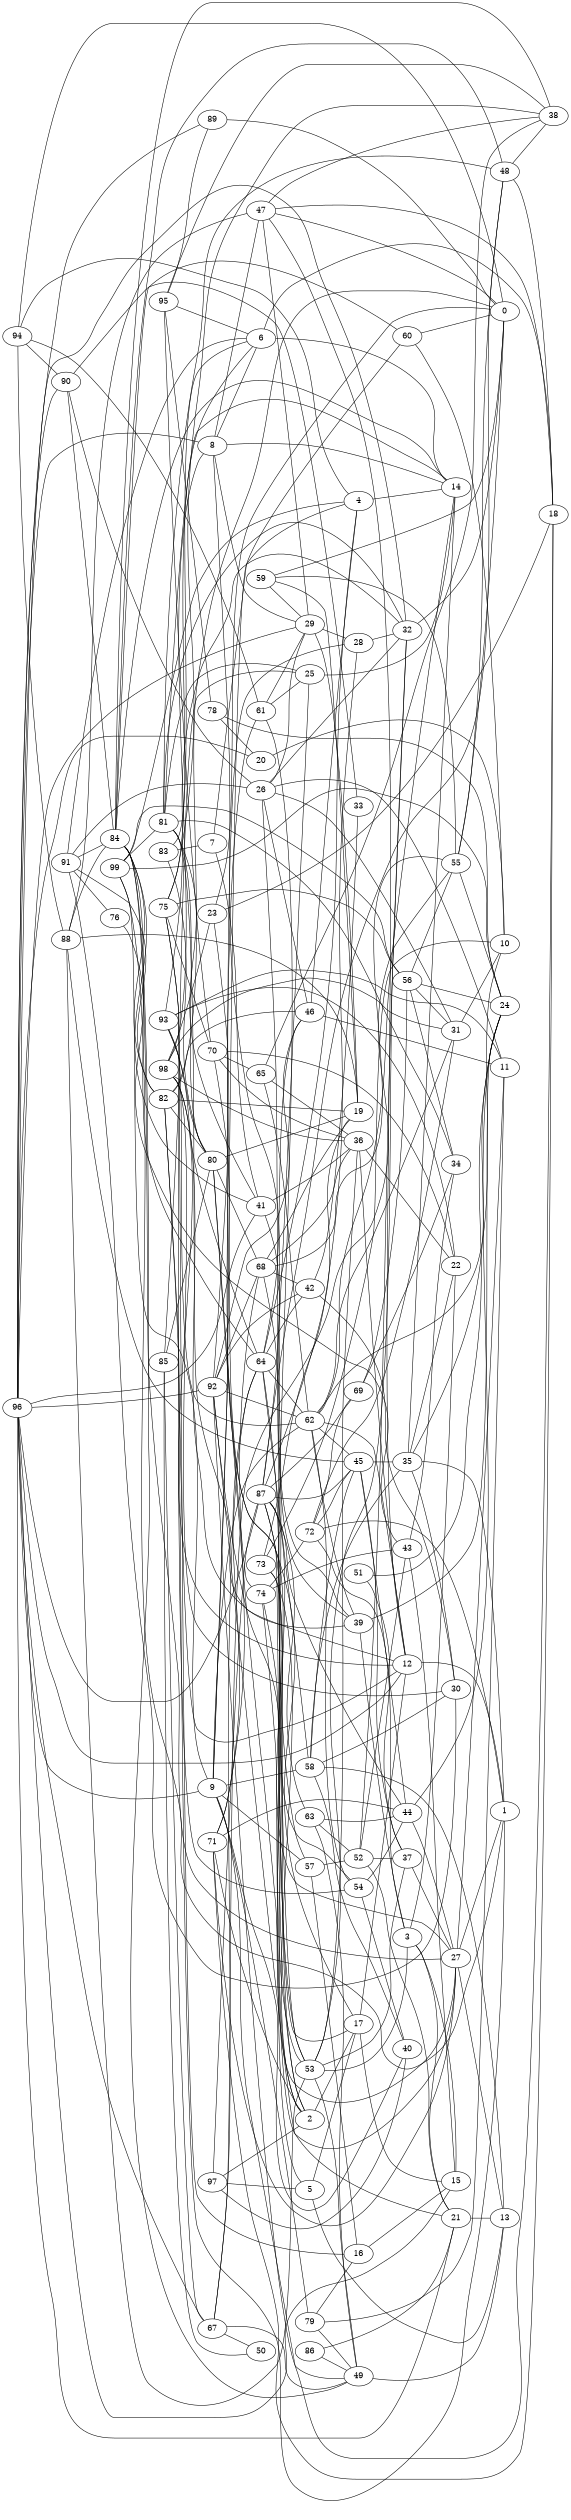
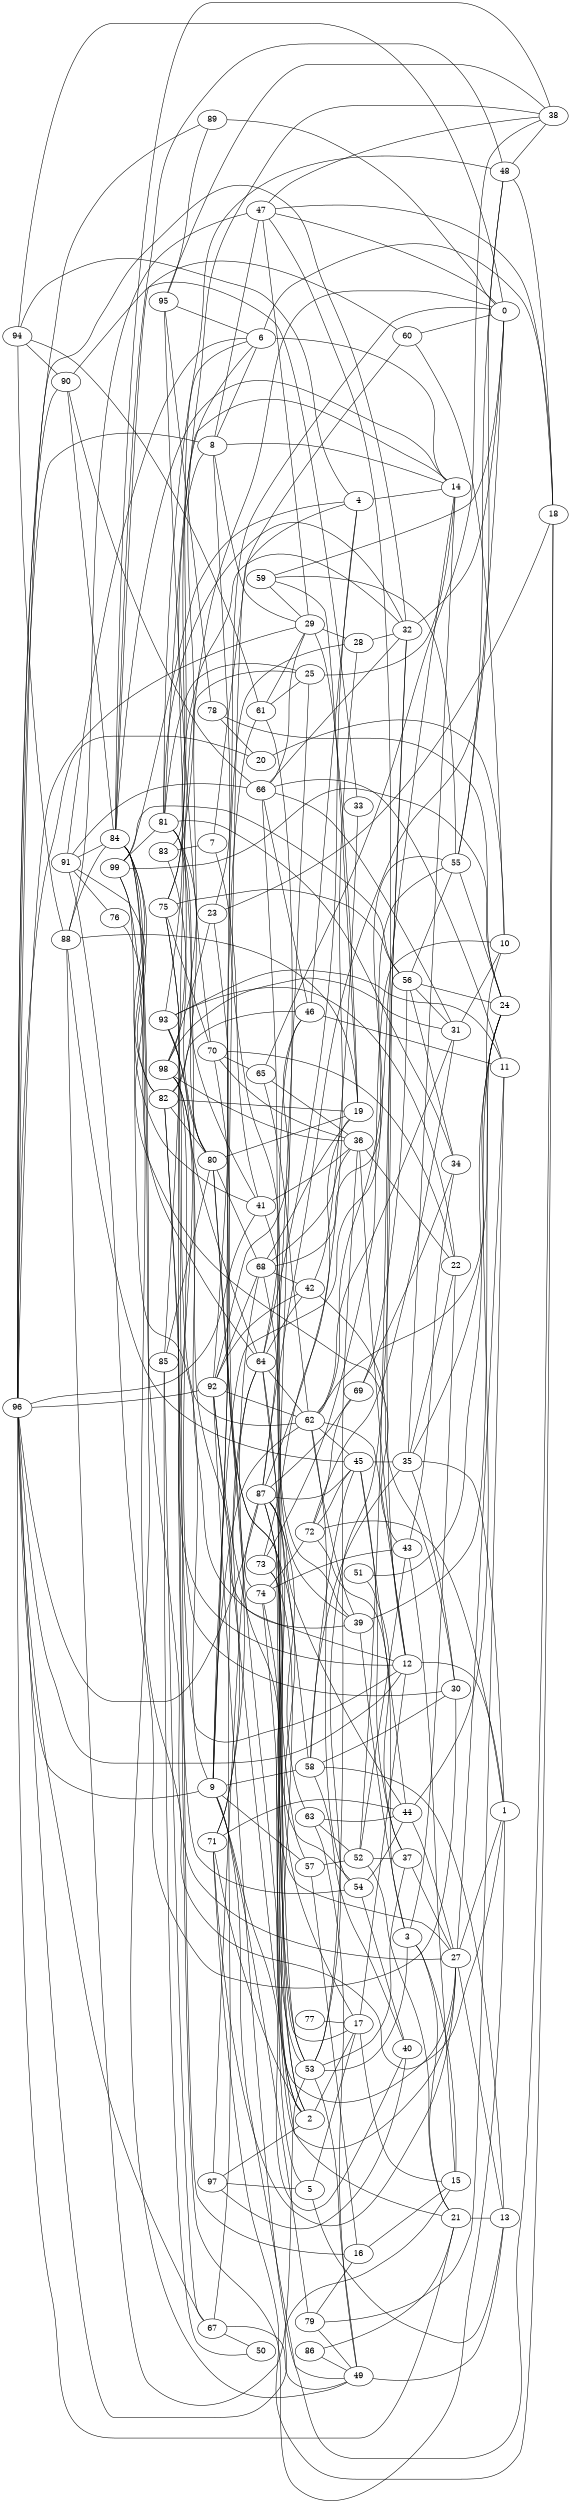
node "26": label "26" -> "66"
edge "55" -- "67": now "55" -- "9"
node "77": added
